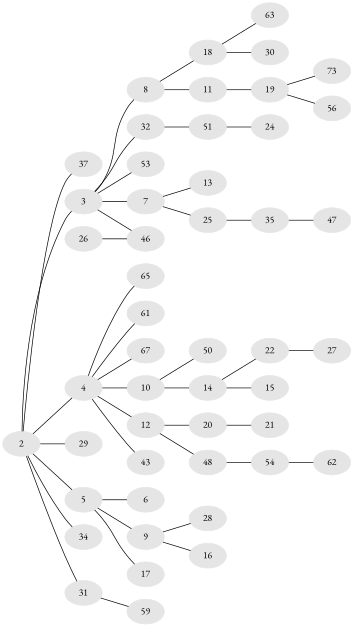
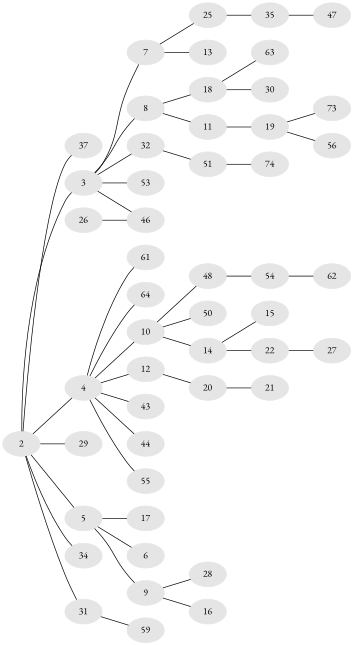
node "24": label "24" -> "74"
node "65": label "65" -> "55"
node "67": label "67" -> "64"
node "44": added
edge "12" -- "48": now "10" -- "48"
